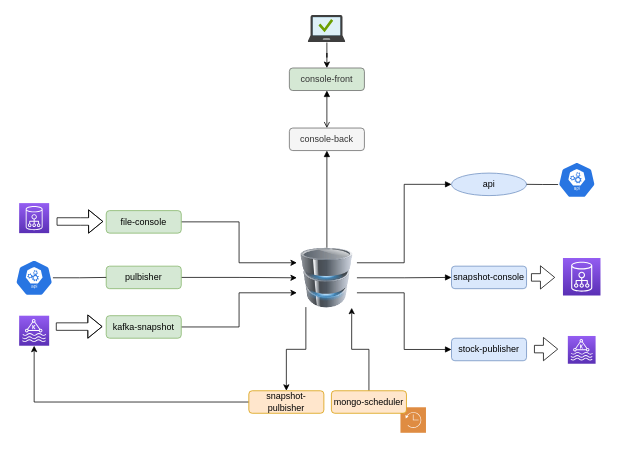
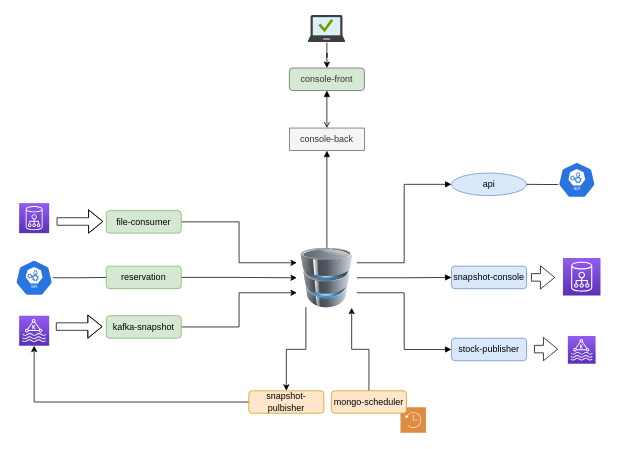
node "console-back": shape rounded rectangle -> rectangle
node "file-console": label "file-console" -> "file-consumer"
node "pulbisher": label "pulbisher" -> "reservation"
